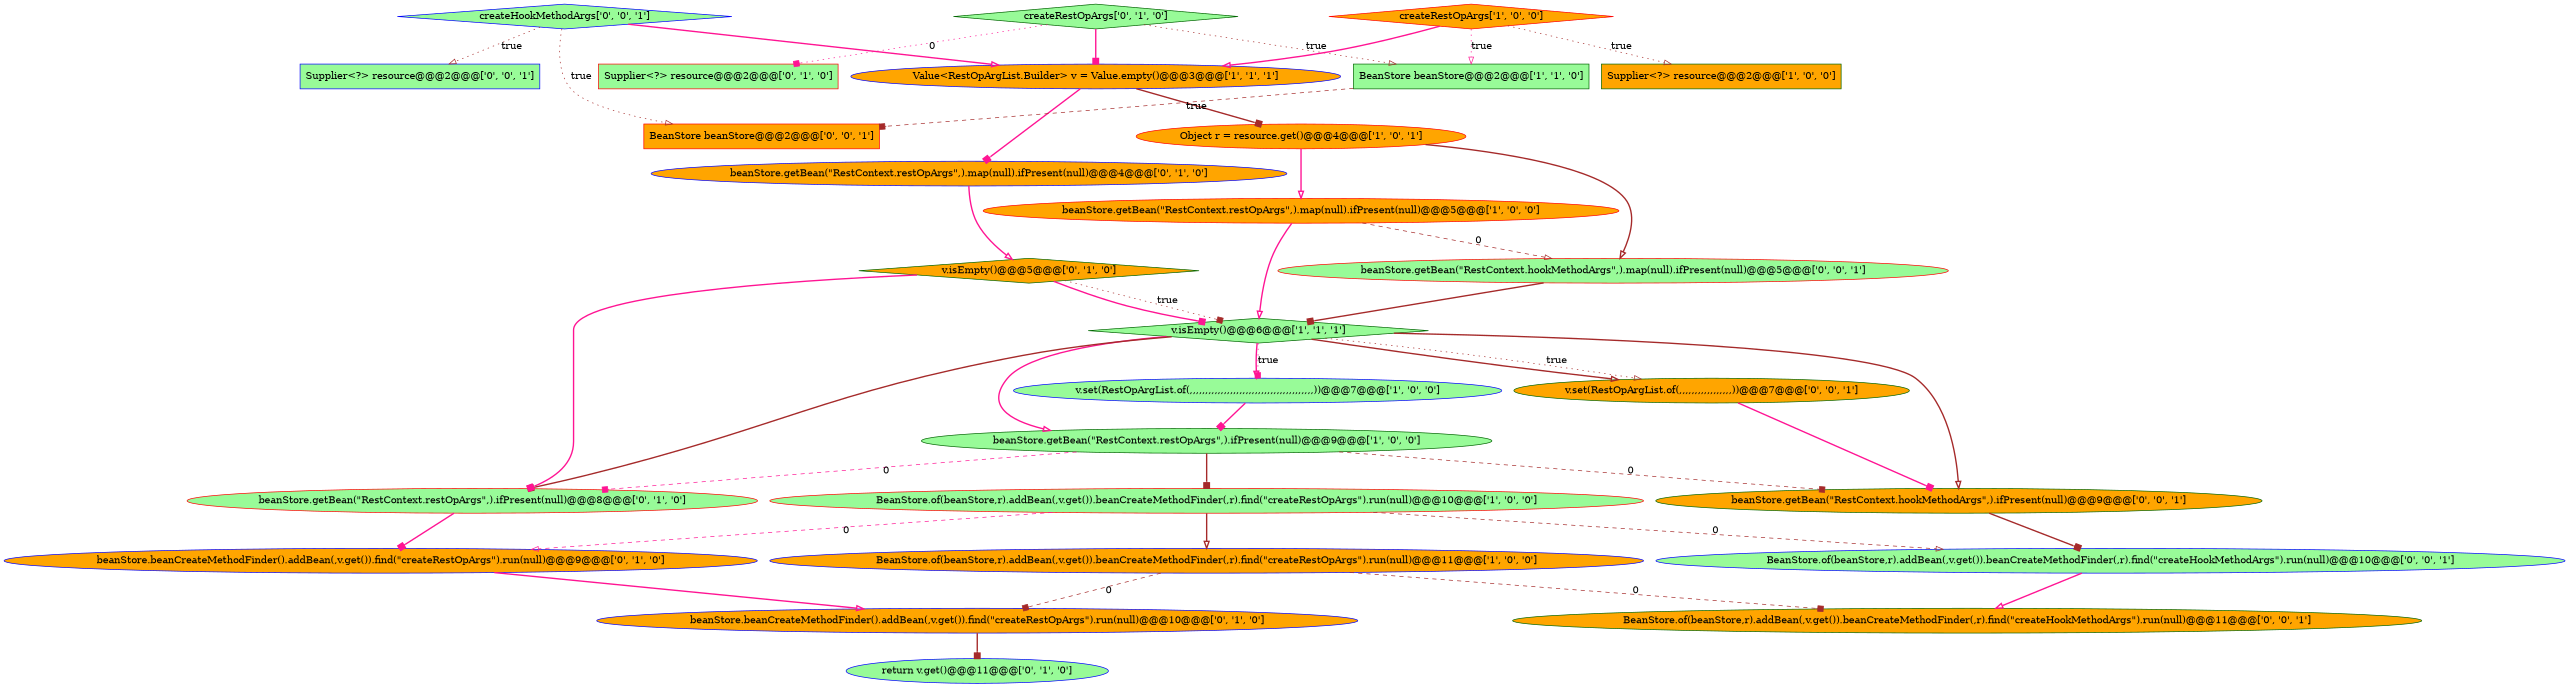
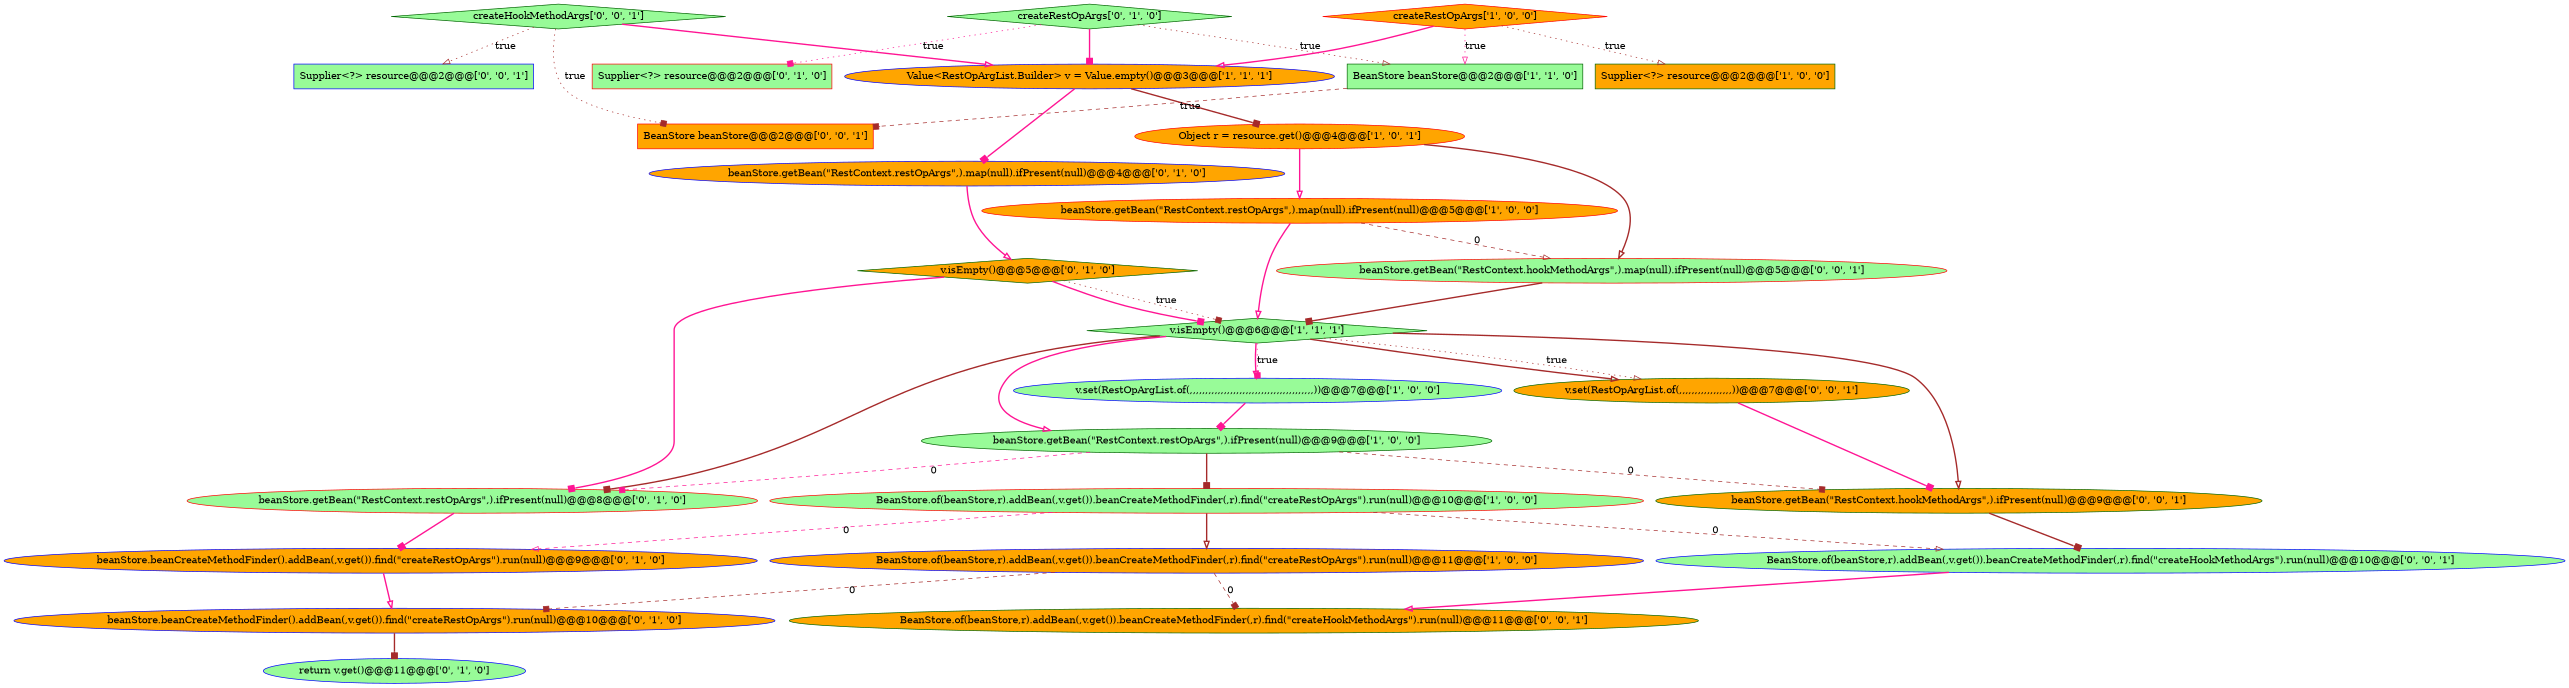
node "createHookMethodArgs['0', '0', '1']": color blue -> darkgreen
edge "createRestOpArgs['0', '1', '0']" -> "Supplier<?> resource@@@2@@@['0', '1', '0']": label "0" -> "true"
edge "createHookMethodArgs['0', '0', '1']" -> "BeanStore beanStore@@@2@@@['0', '0', '1']": arrowhead onormal -> box
